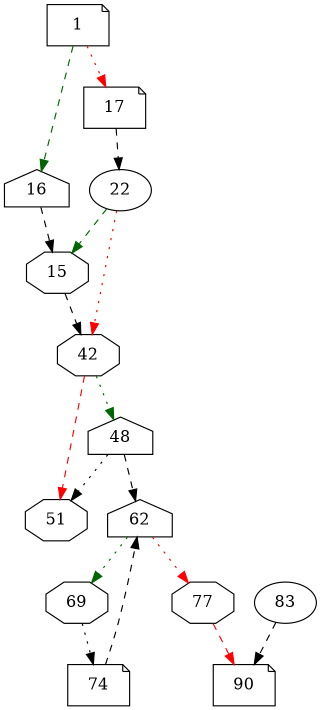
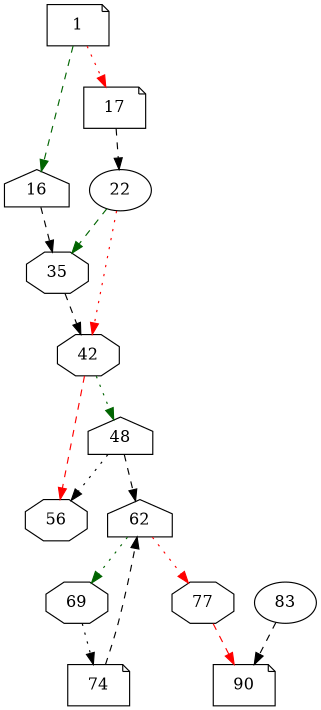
node "15": label "15" -> "35"
node "51": label "51" -> "56"
